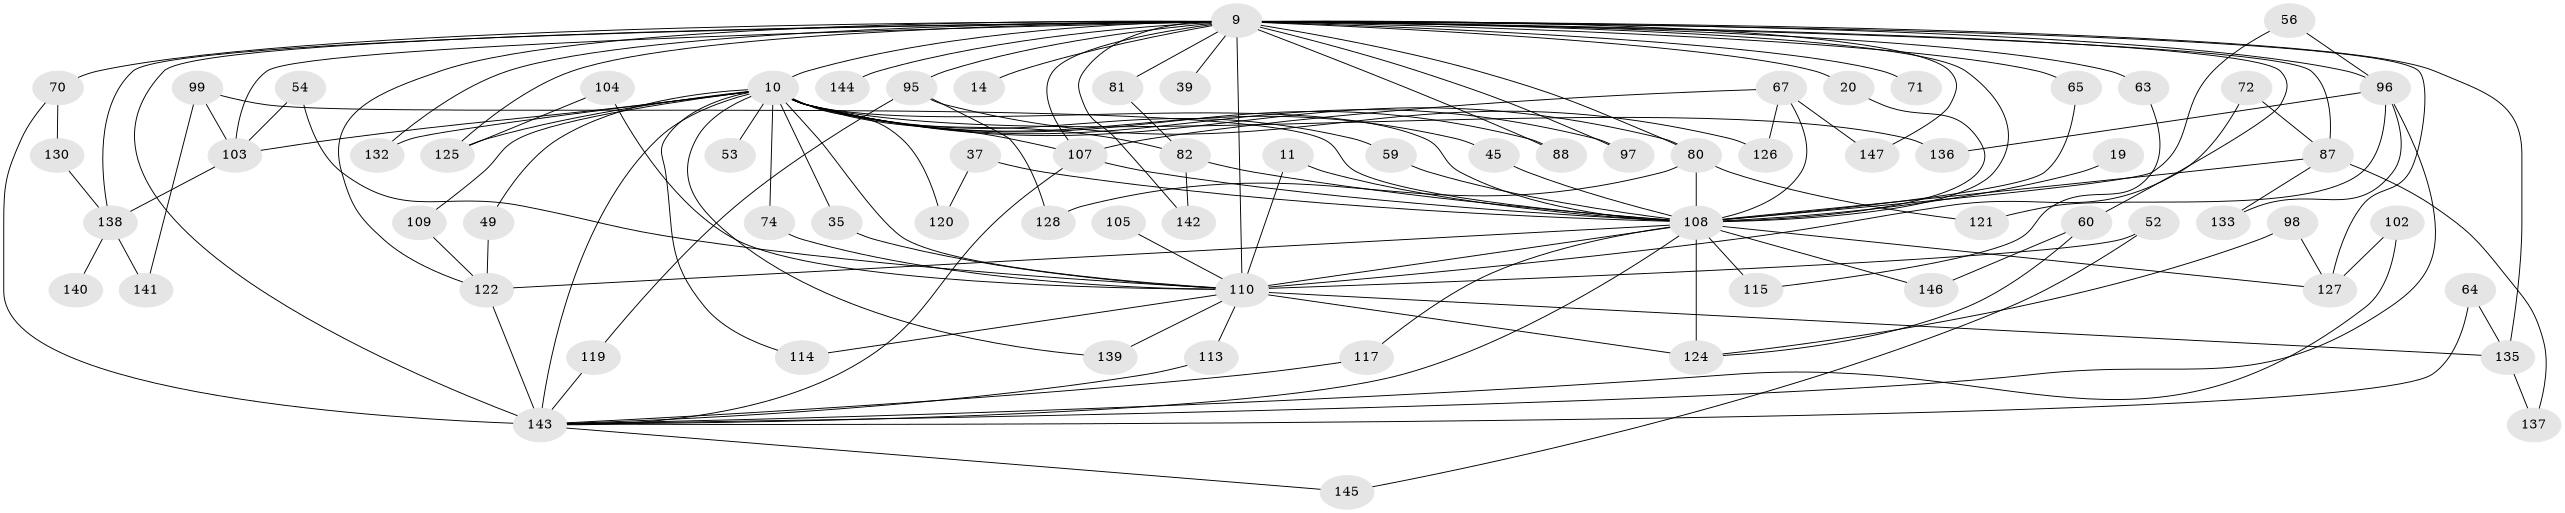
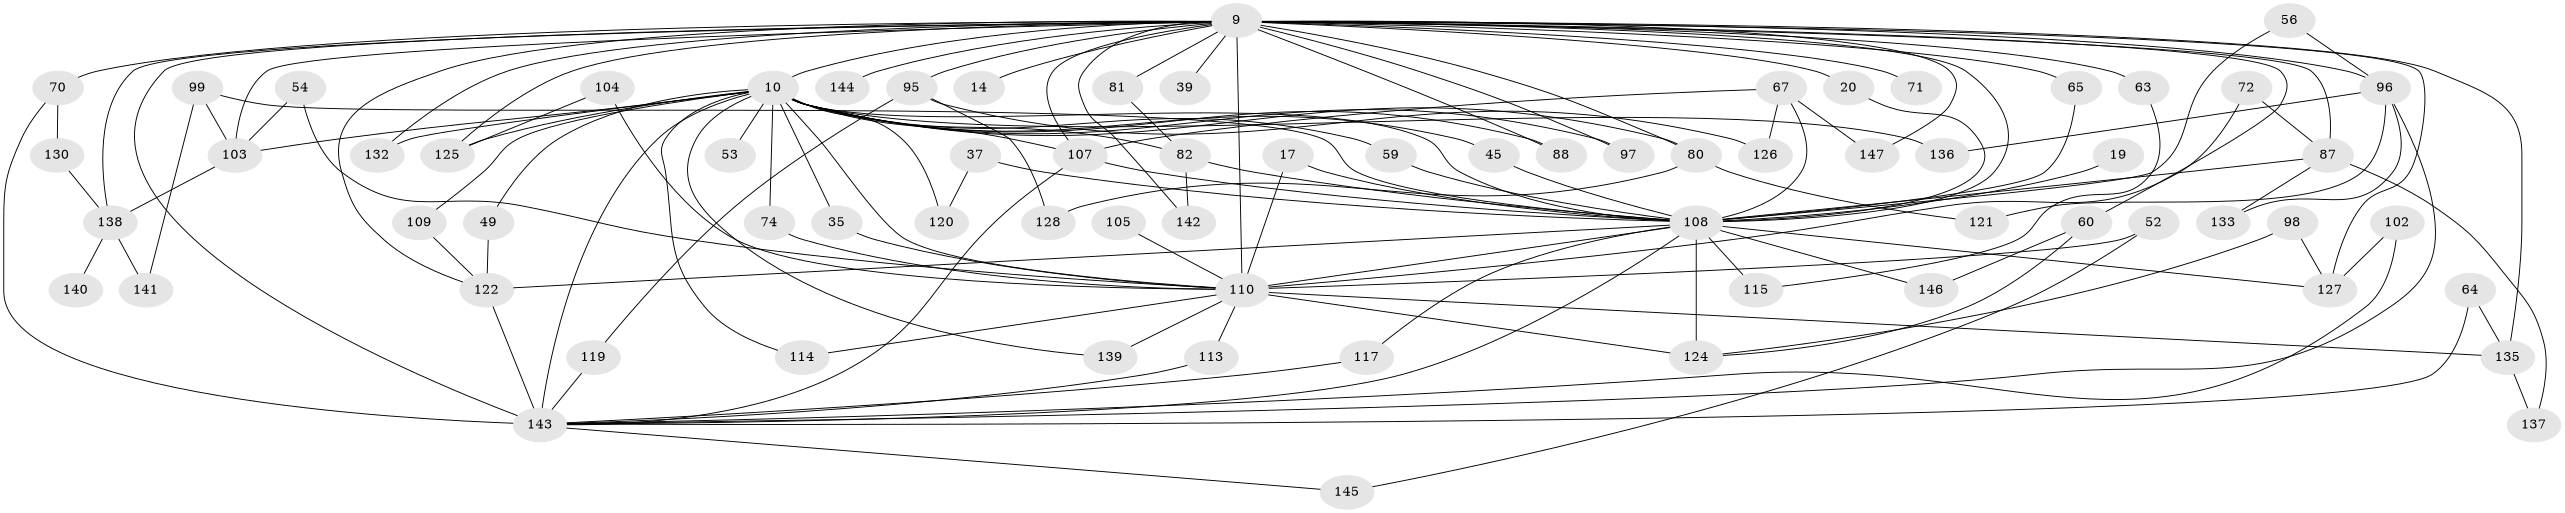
node "11": label "11" -> "17"
edge "80" -- "108": removed
